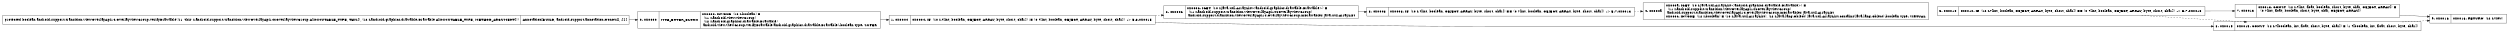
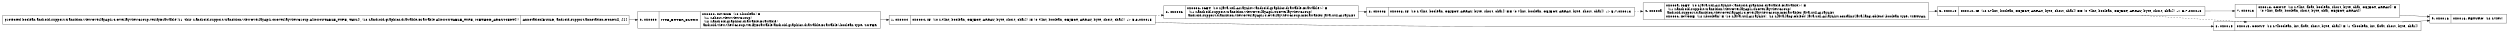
edge "4: 0x000a" -> "5: 0x0010": added
node "0: 0x0000": text "(r1 I:android.view.ViewGroup)" -> "(r1 I:short.view.ViewGroup)"
edge "8: 0x0015" -> "9: 0x0016": style dashed -> solid
